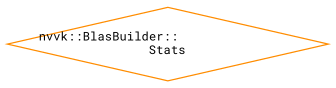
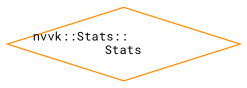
node "nvvk::BlasBuilder:: Stats": label "nvvk::BlasBuilder:: Stats" -> "nvvk::Stats:: Stats"
